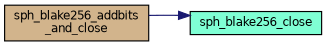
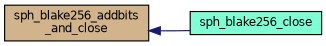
edge "sph_blake256_addbits _and_close" -> "sph_blake256_close": reversed
